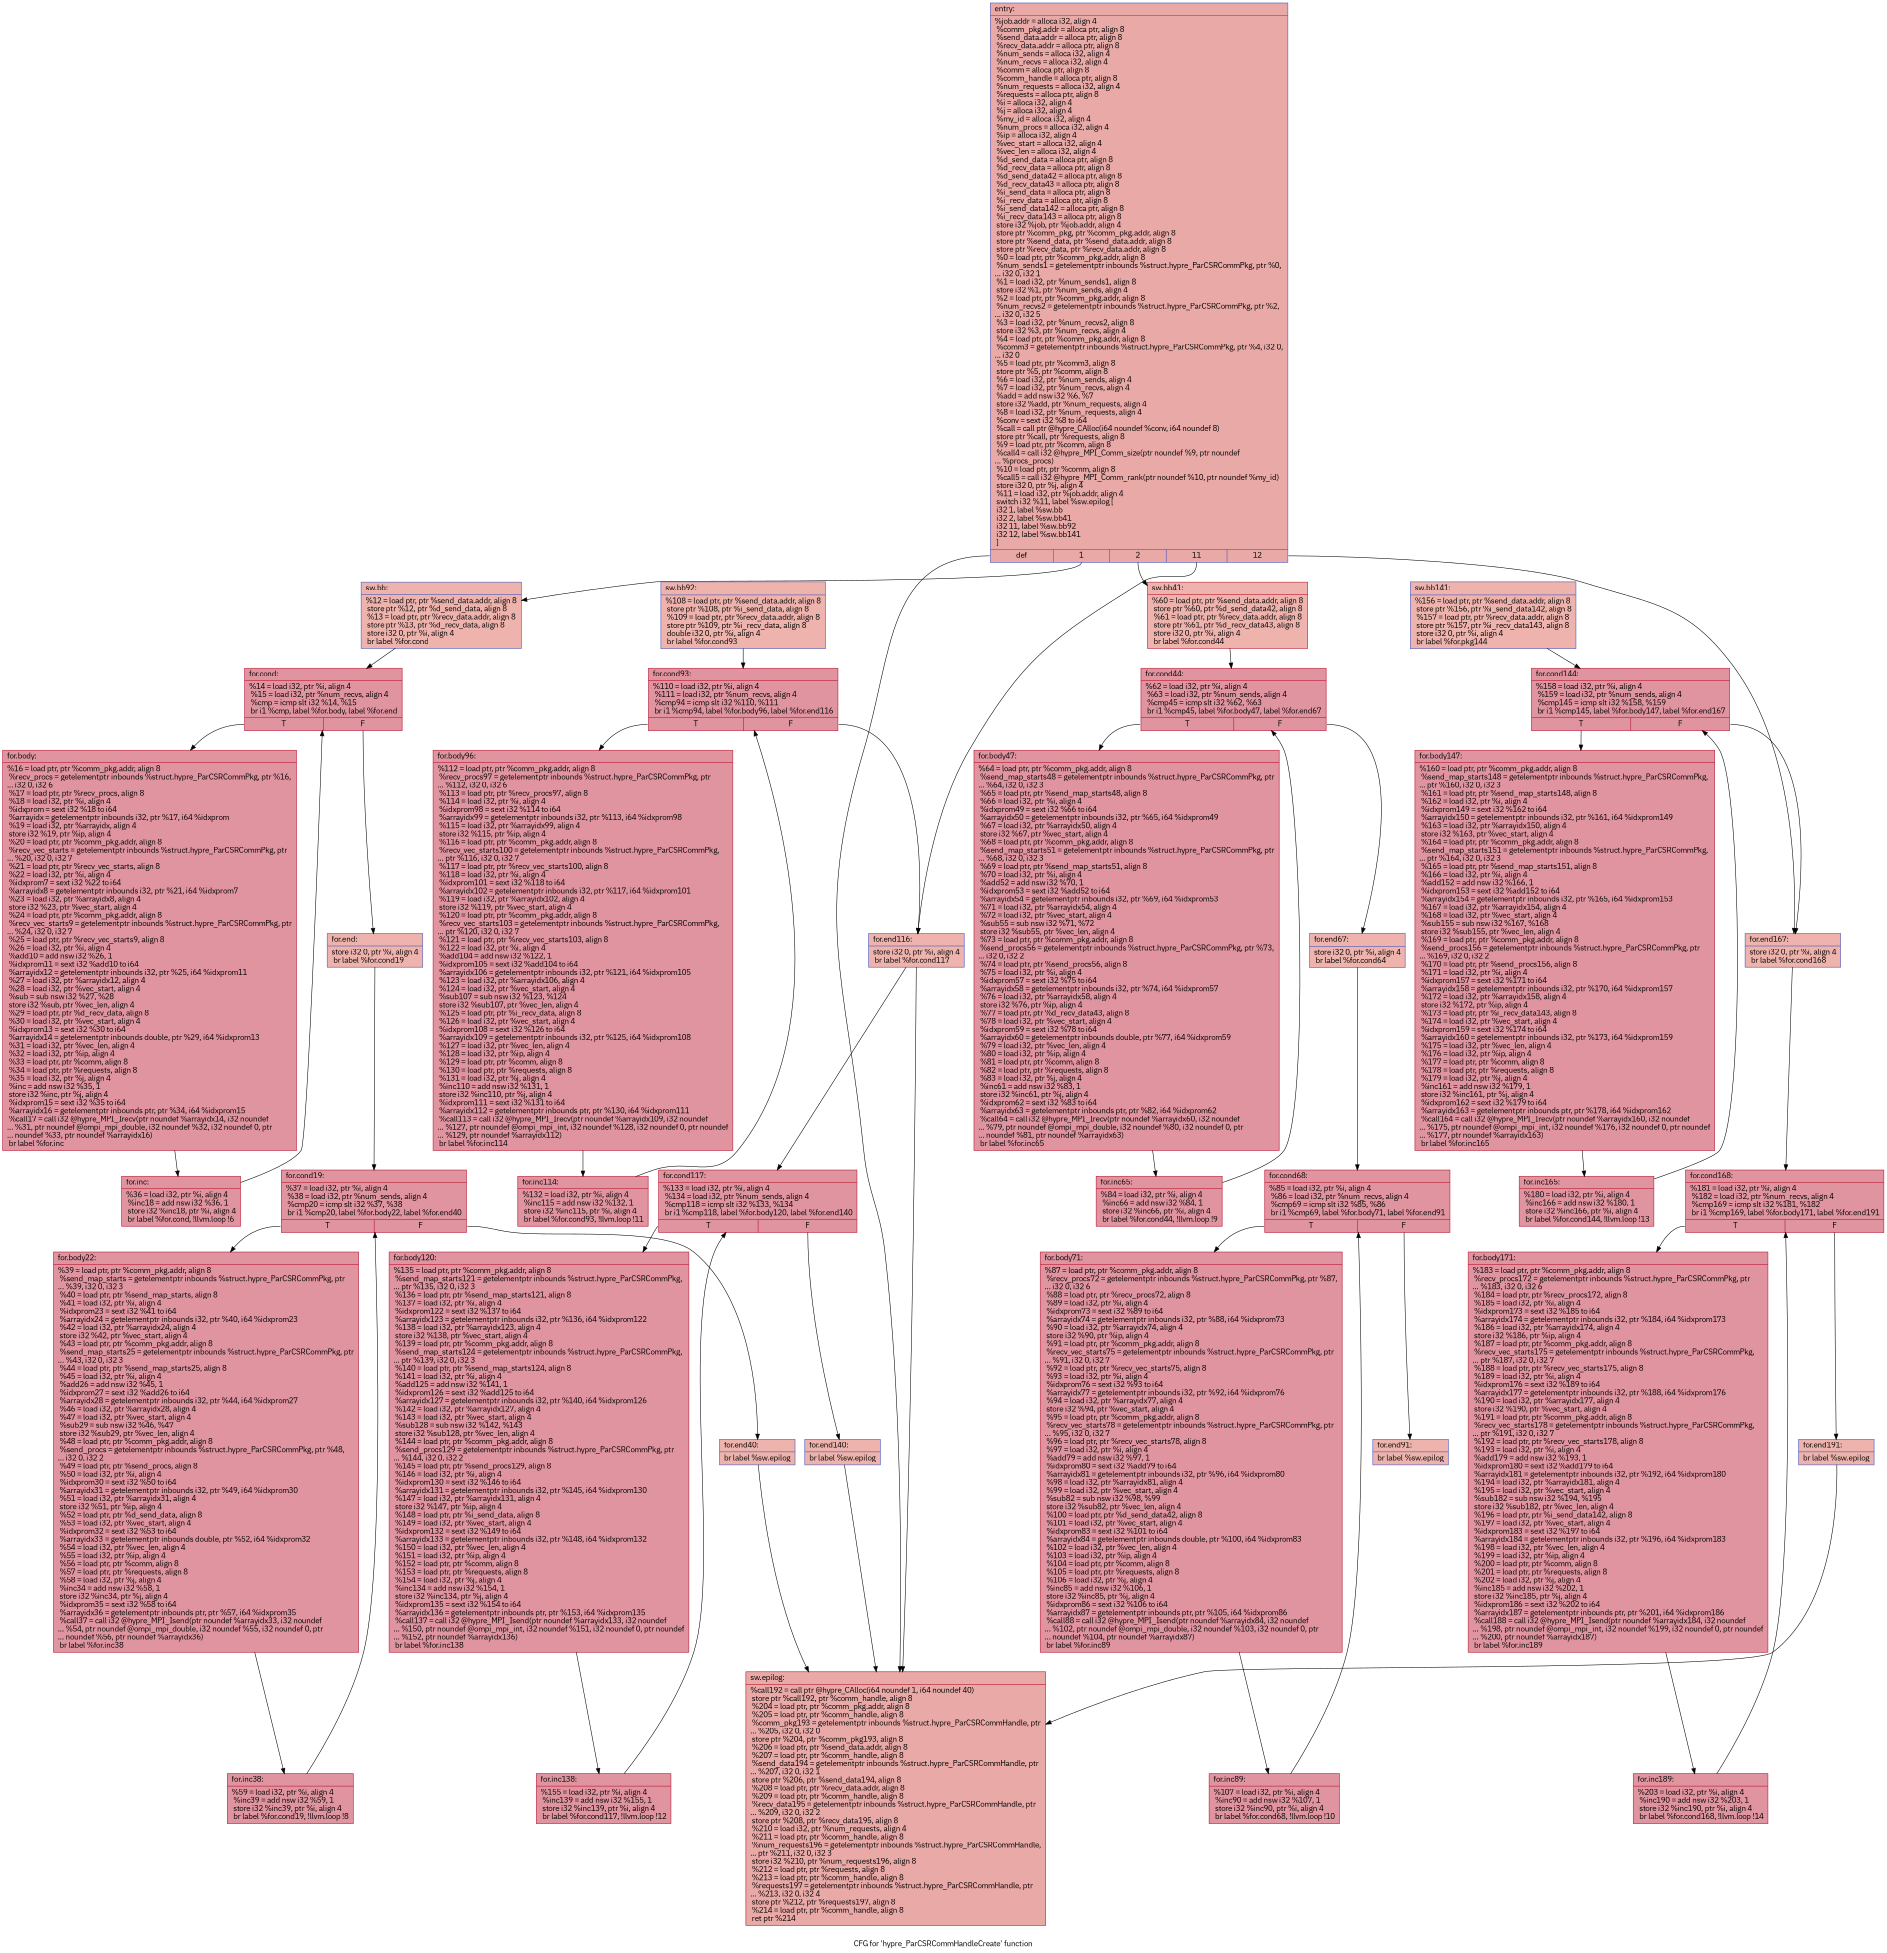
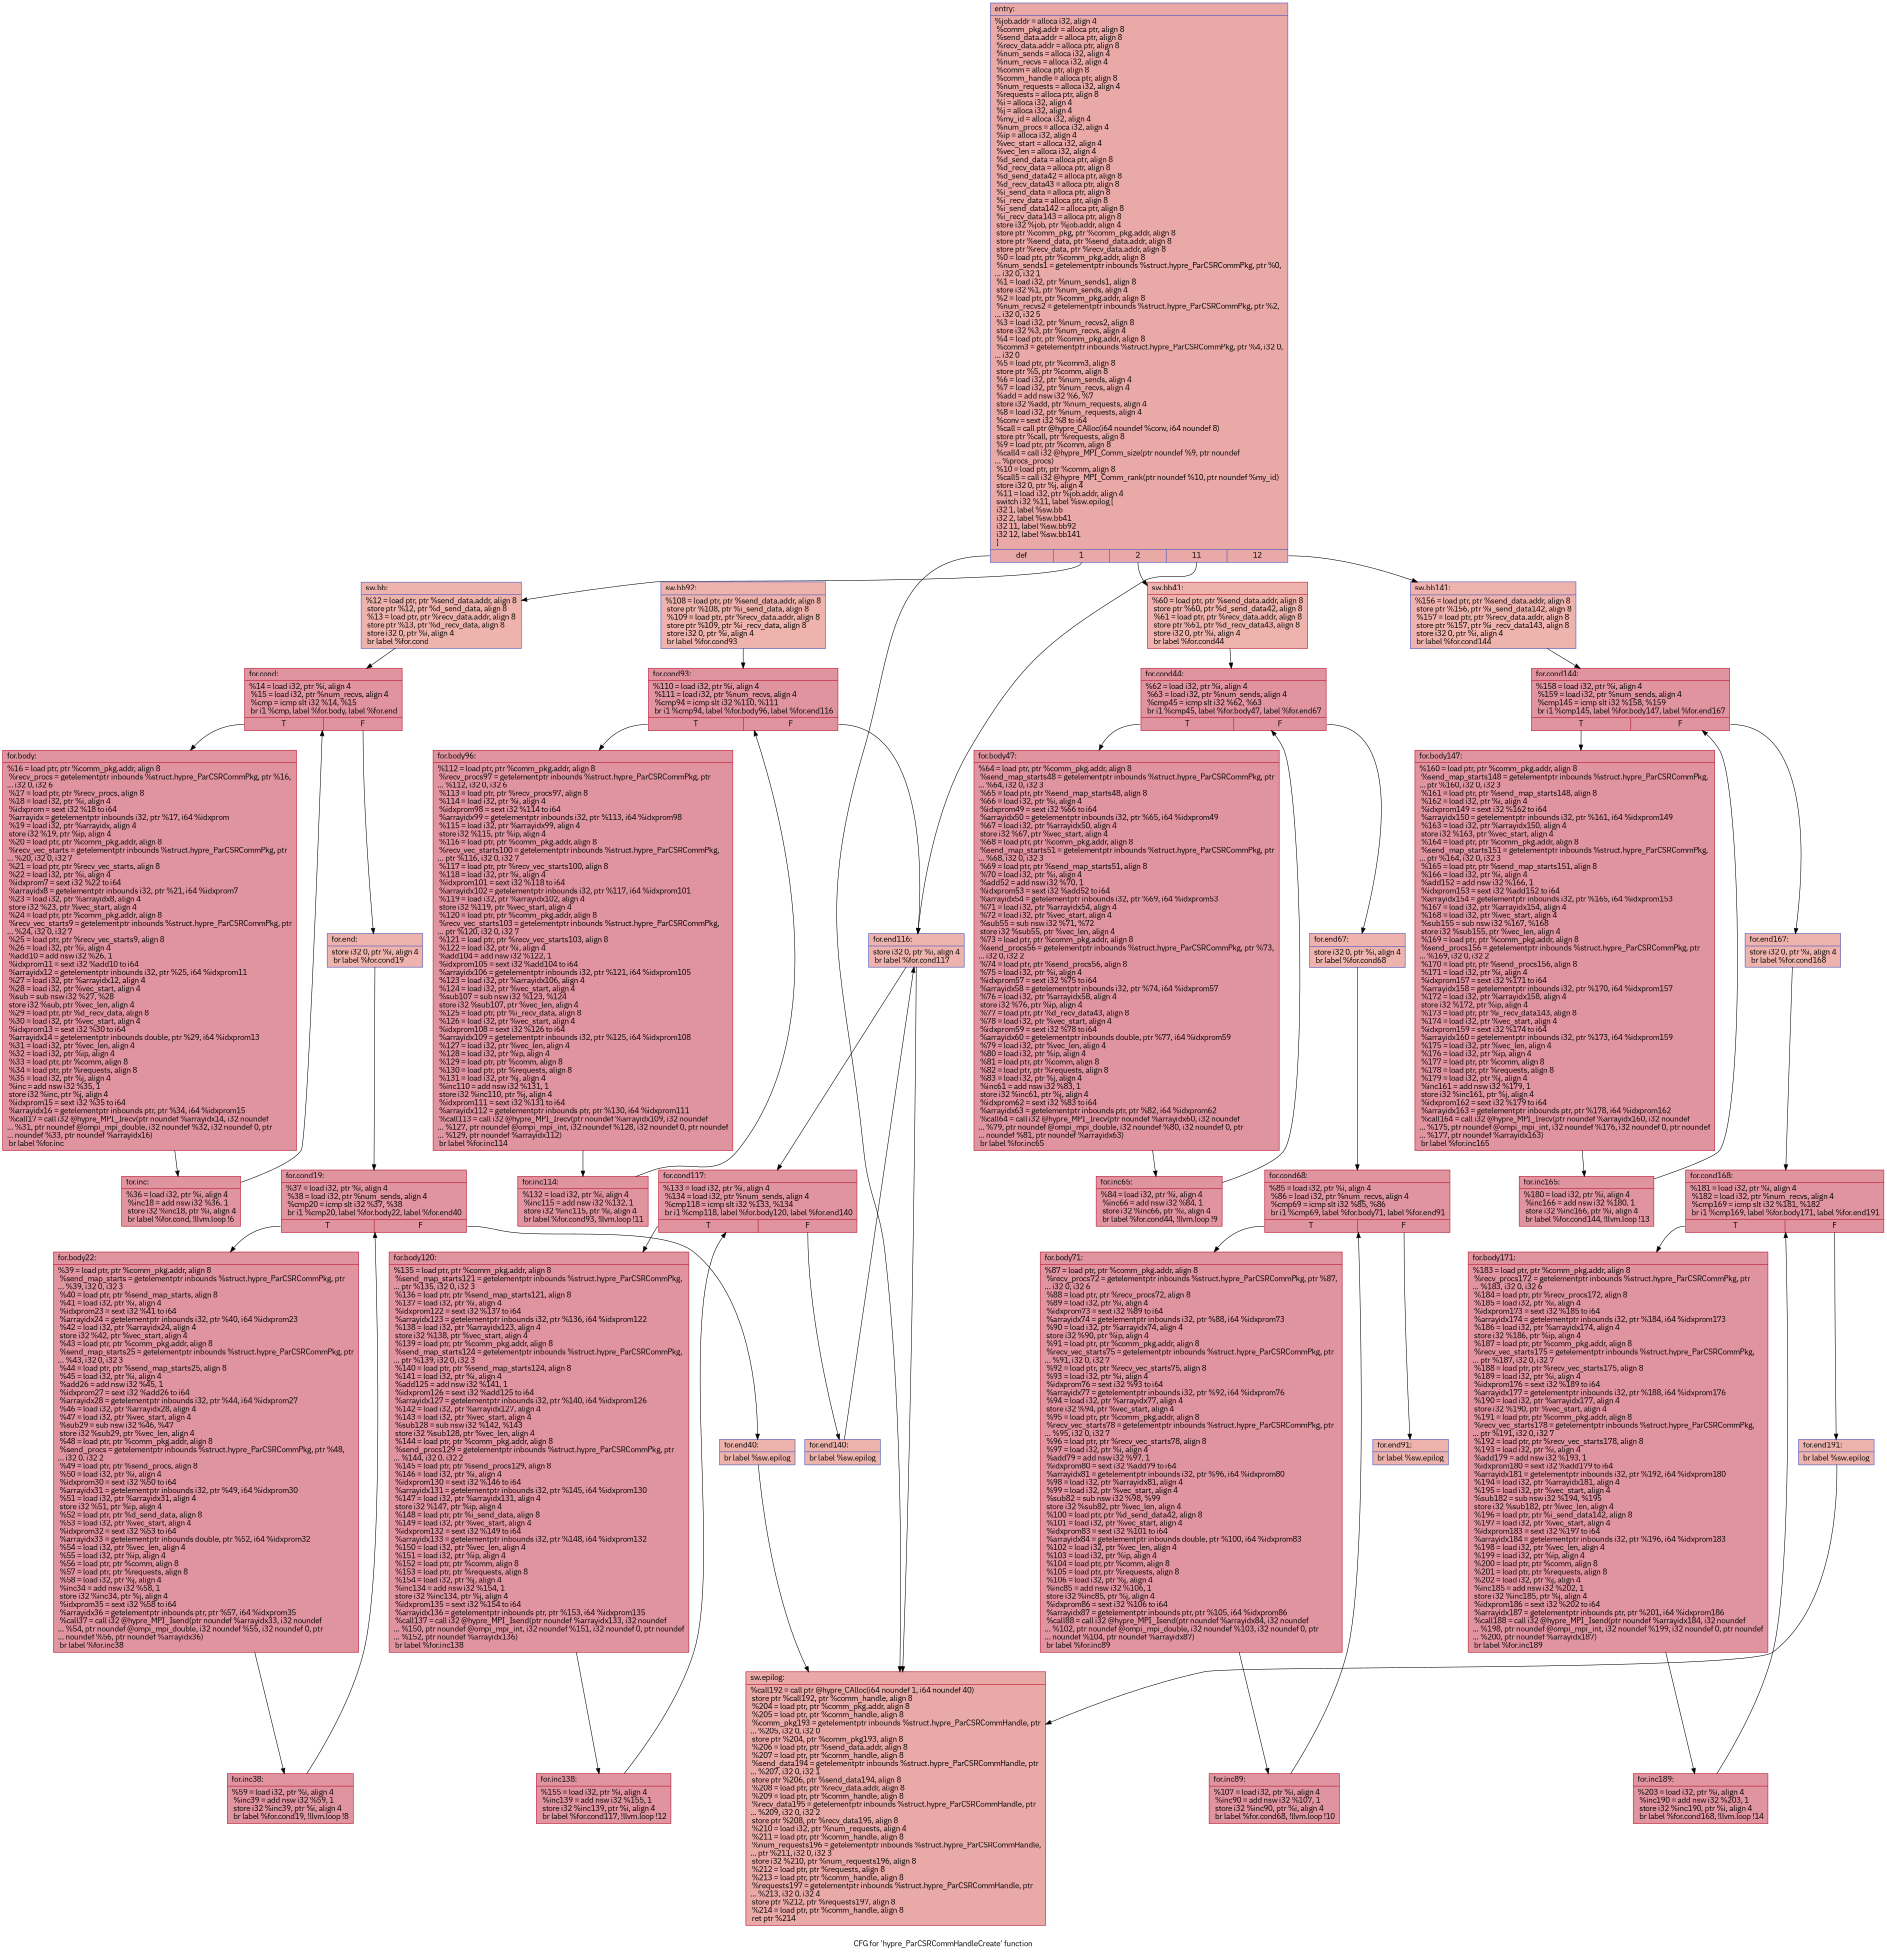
edge "entry:" -> "for.end167:": now "entry:" -> "sw.bb141:"
node "sw.bb92:": text "double i32 0, ptr %i, align 4" -> "store i32 0, ptr %i, align 4"
node "sw.bb141:": text "br label %for.pkg144" -> "br label %for.cond144"
node "for.end67:": text "br label %for.cond64" -> "br label %for.cond68"
edge "for.end140:" -> "sw.epilog:": now "for.end140:" -> "for.end116:"
